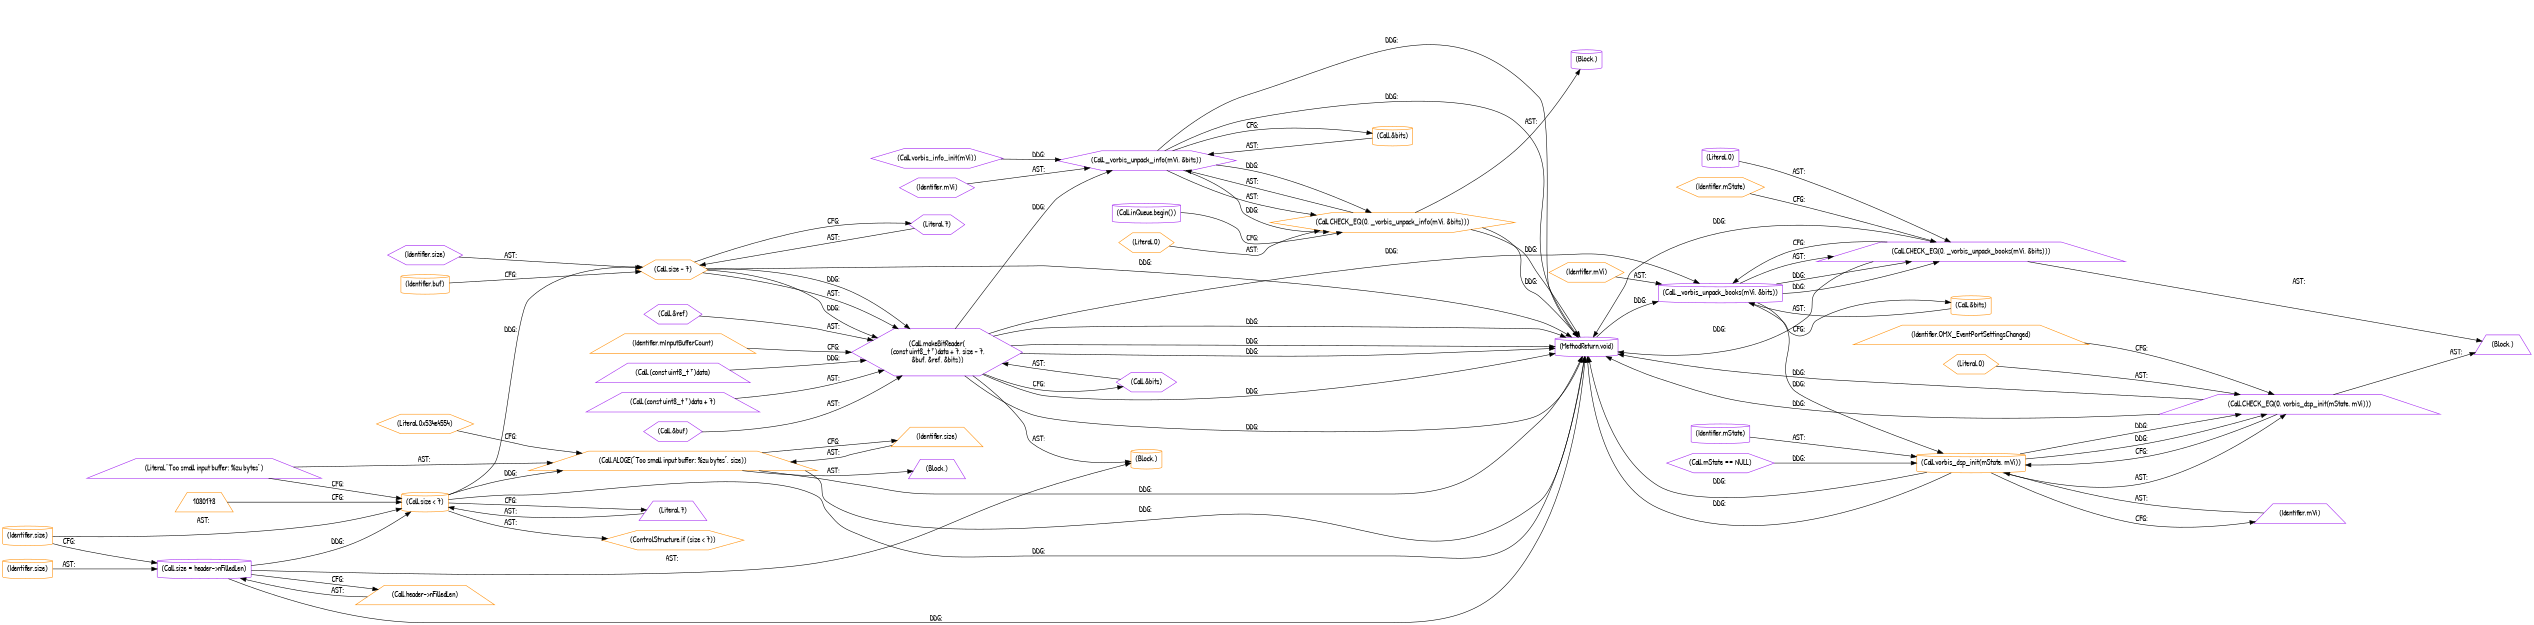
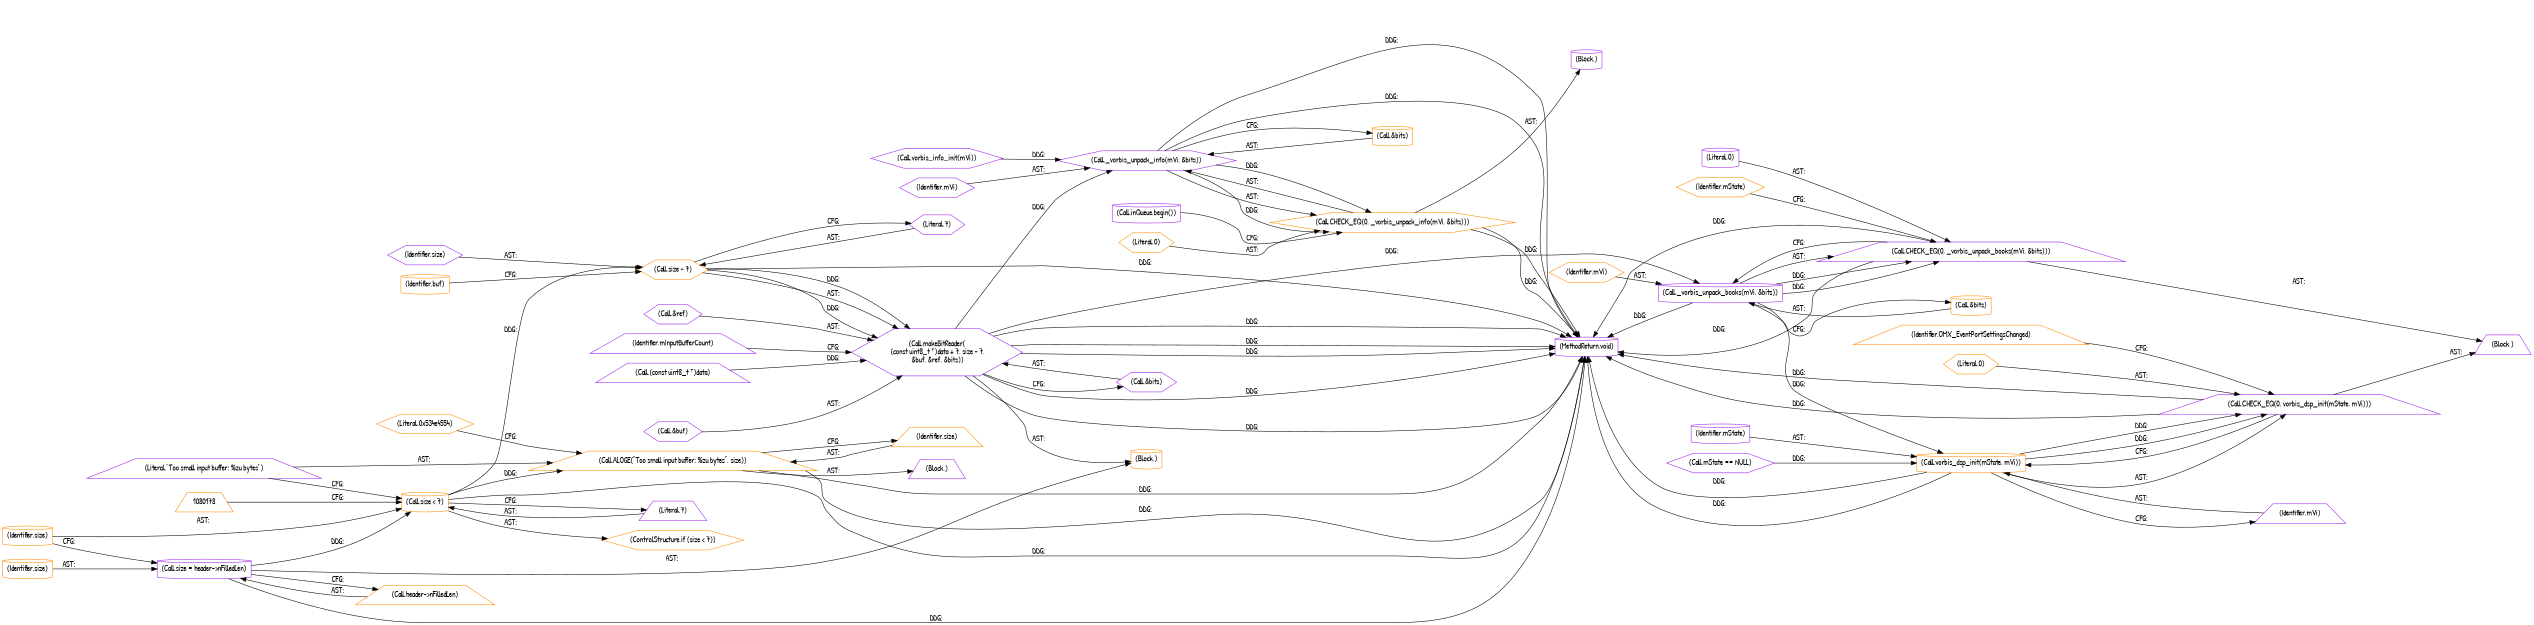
edge "(MethodReturn,void)" -> "(Call,_vorbis_unpack_books(mVi, &bits))": reversed
node "(Identifier,mInputBufferCount)": color darkorange -> purple
node "(Call,(const uint8_t *)data + 7)": removed
